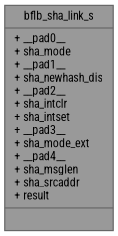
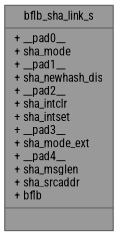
node "bflb_sha_link_s": text "+ result" -> "+ bflb"
